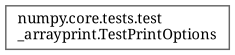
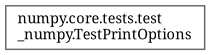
node "numpy.core.tests.test _arrayprint.TestPrintOptions": label "numpy.core.tests.test _arrayprint.TestPrintOptions" -> "numpy.core.tests.test _numpy.TestPrintOptions"
